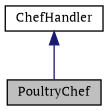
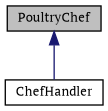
edge "PoultryChef" -> "ChefHandler": reversed
